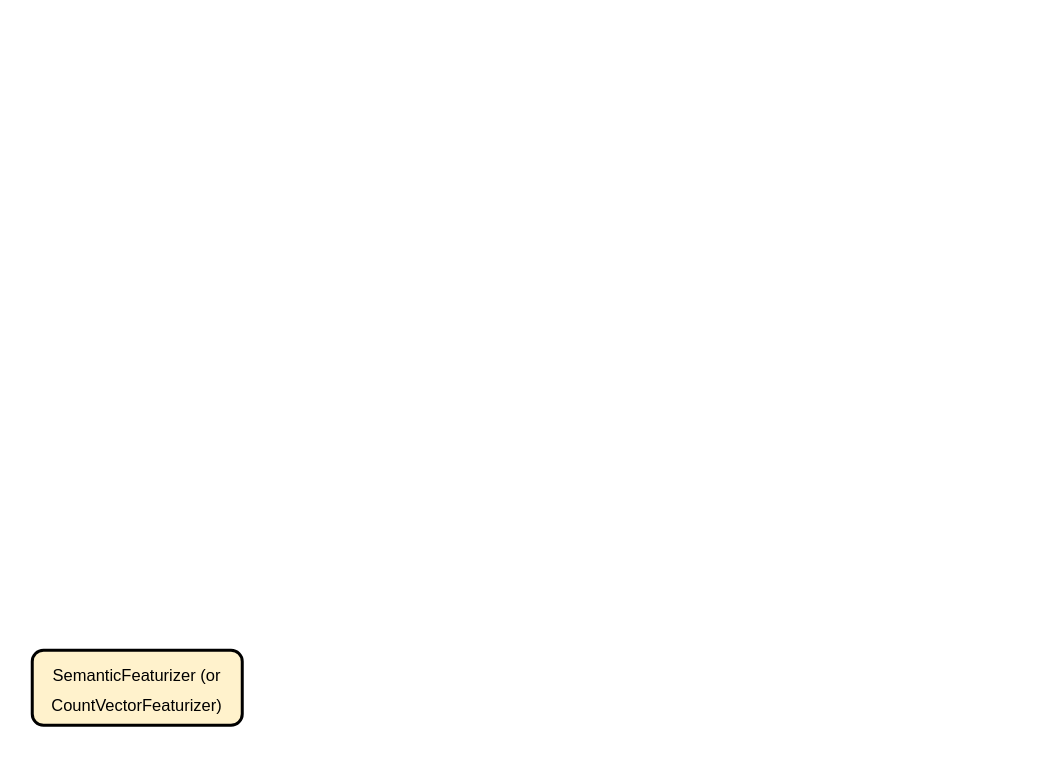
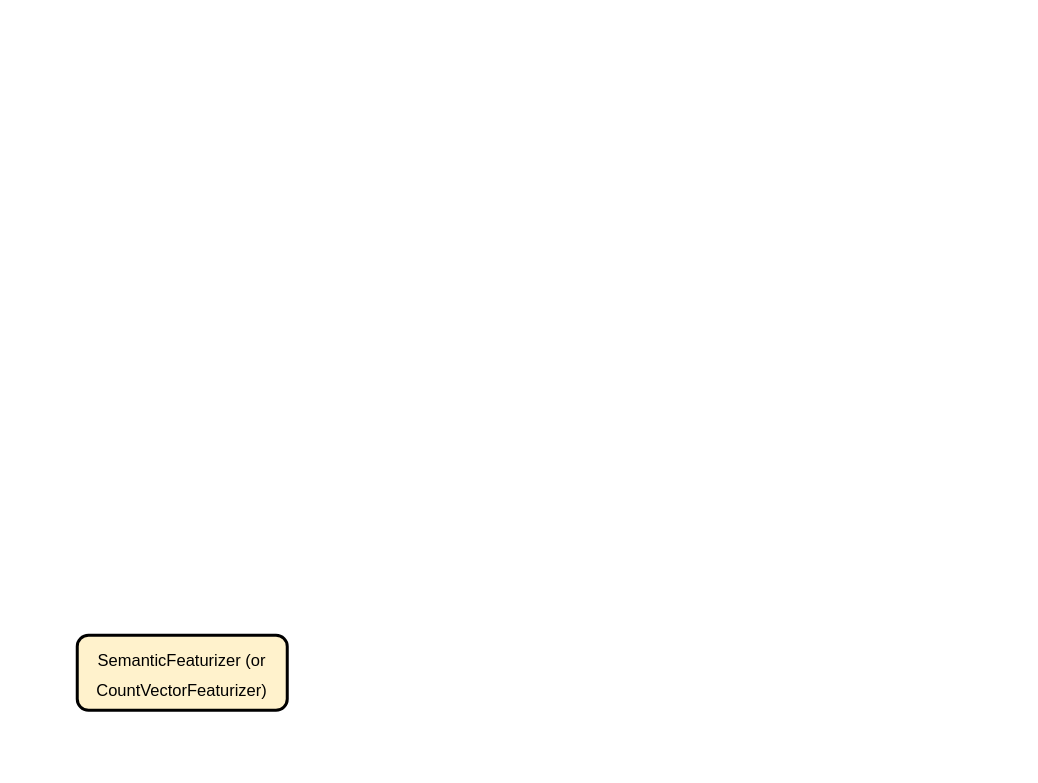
node "SemanticFeaturizer (or CountVectorFeaturizer)": moved (137, 688) -> (182, 673)
